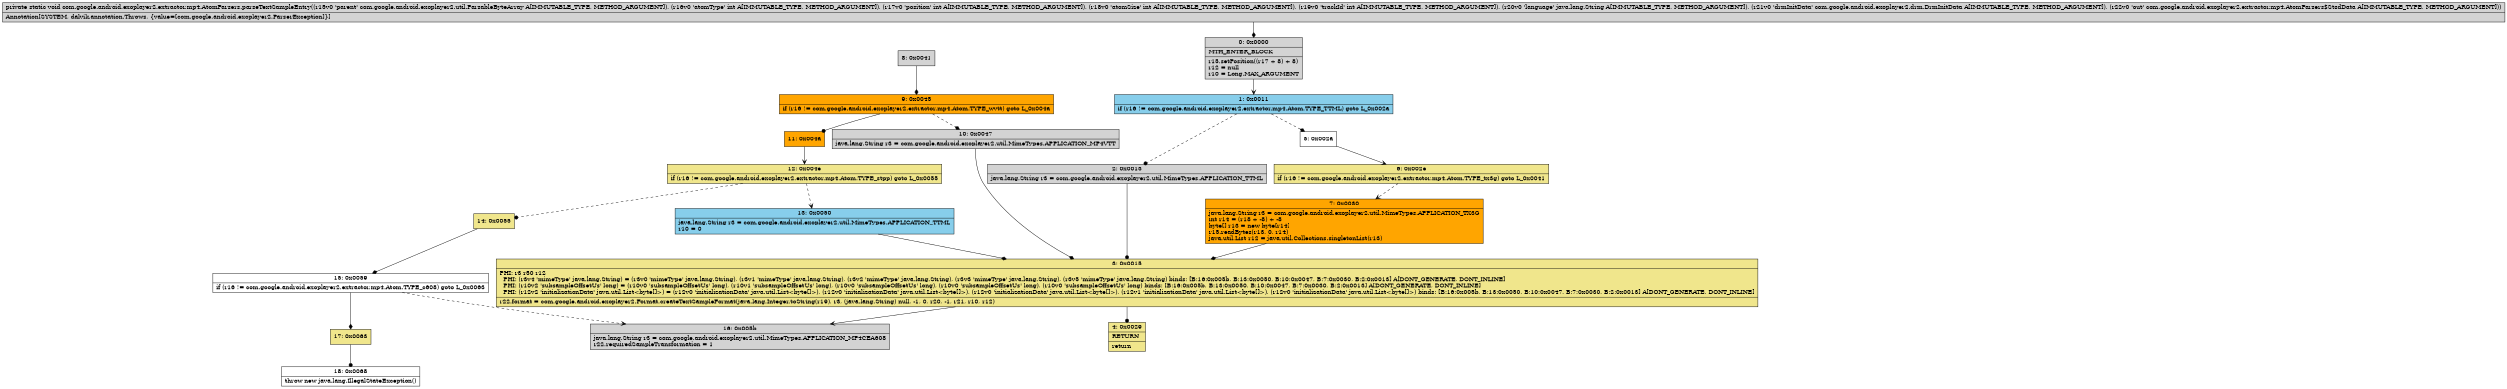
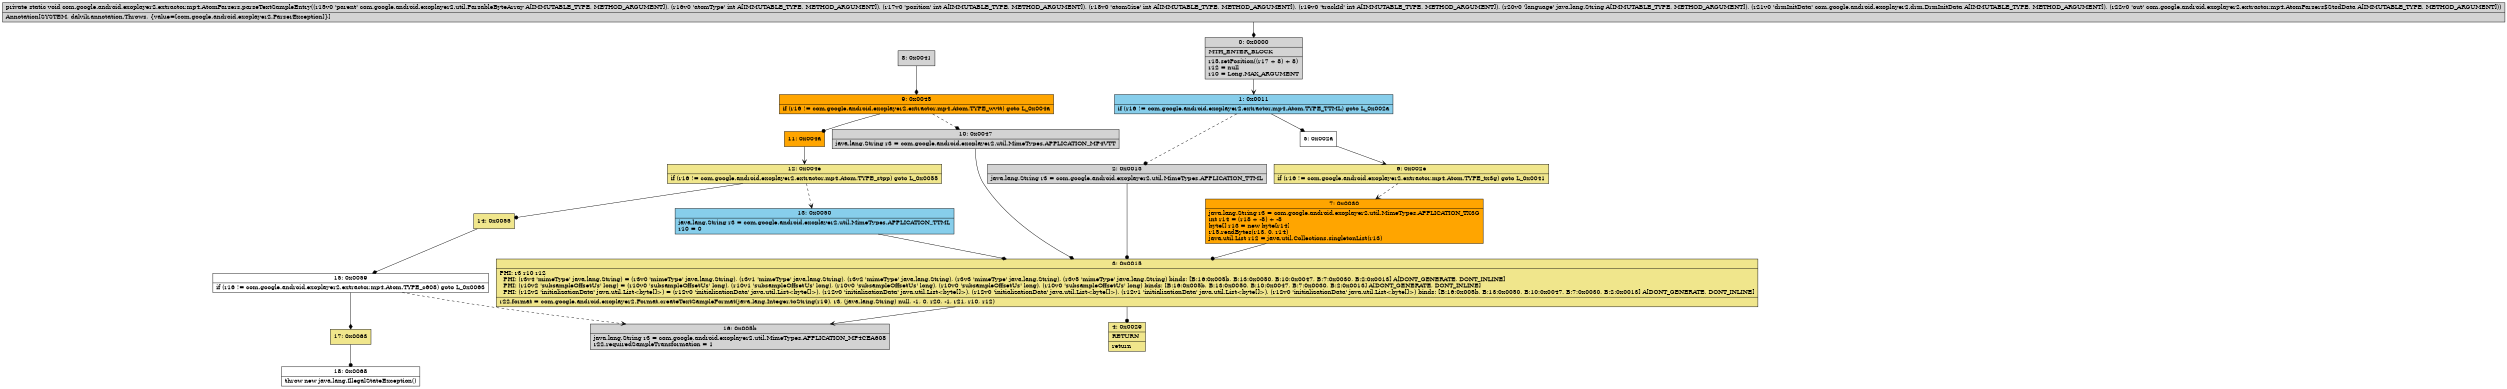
edge "1: 0x0011" -> "5: 0x002a": style dashed -> solid
edge "12: 0x004e" -> "14: 0x0055": style dashed -> solid
edge "7: 0x0030" -> "3: 0x0015": arrowhead diamond -> dot
node "3: 0x0015": text "PHI: r3 r50 r12" -> "PHI: r3 r10 r12"
